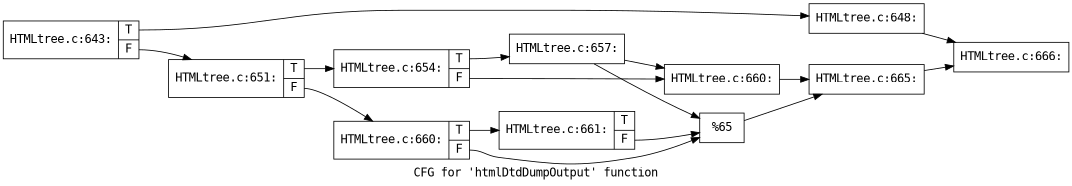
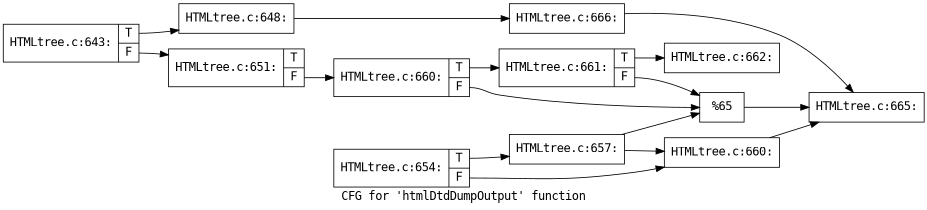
node "HTMLtree.c:662:": added
edge "HTMLtree.c:651:" -> "HTMLtree.c:654:": removed
edge "HTMLtree.c:665:" -> "HTMLtree.c:666:": reversed
